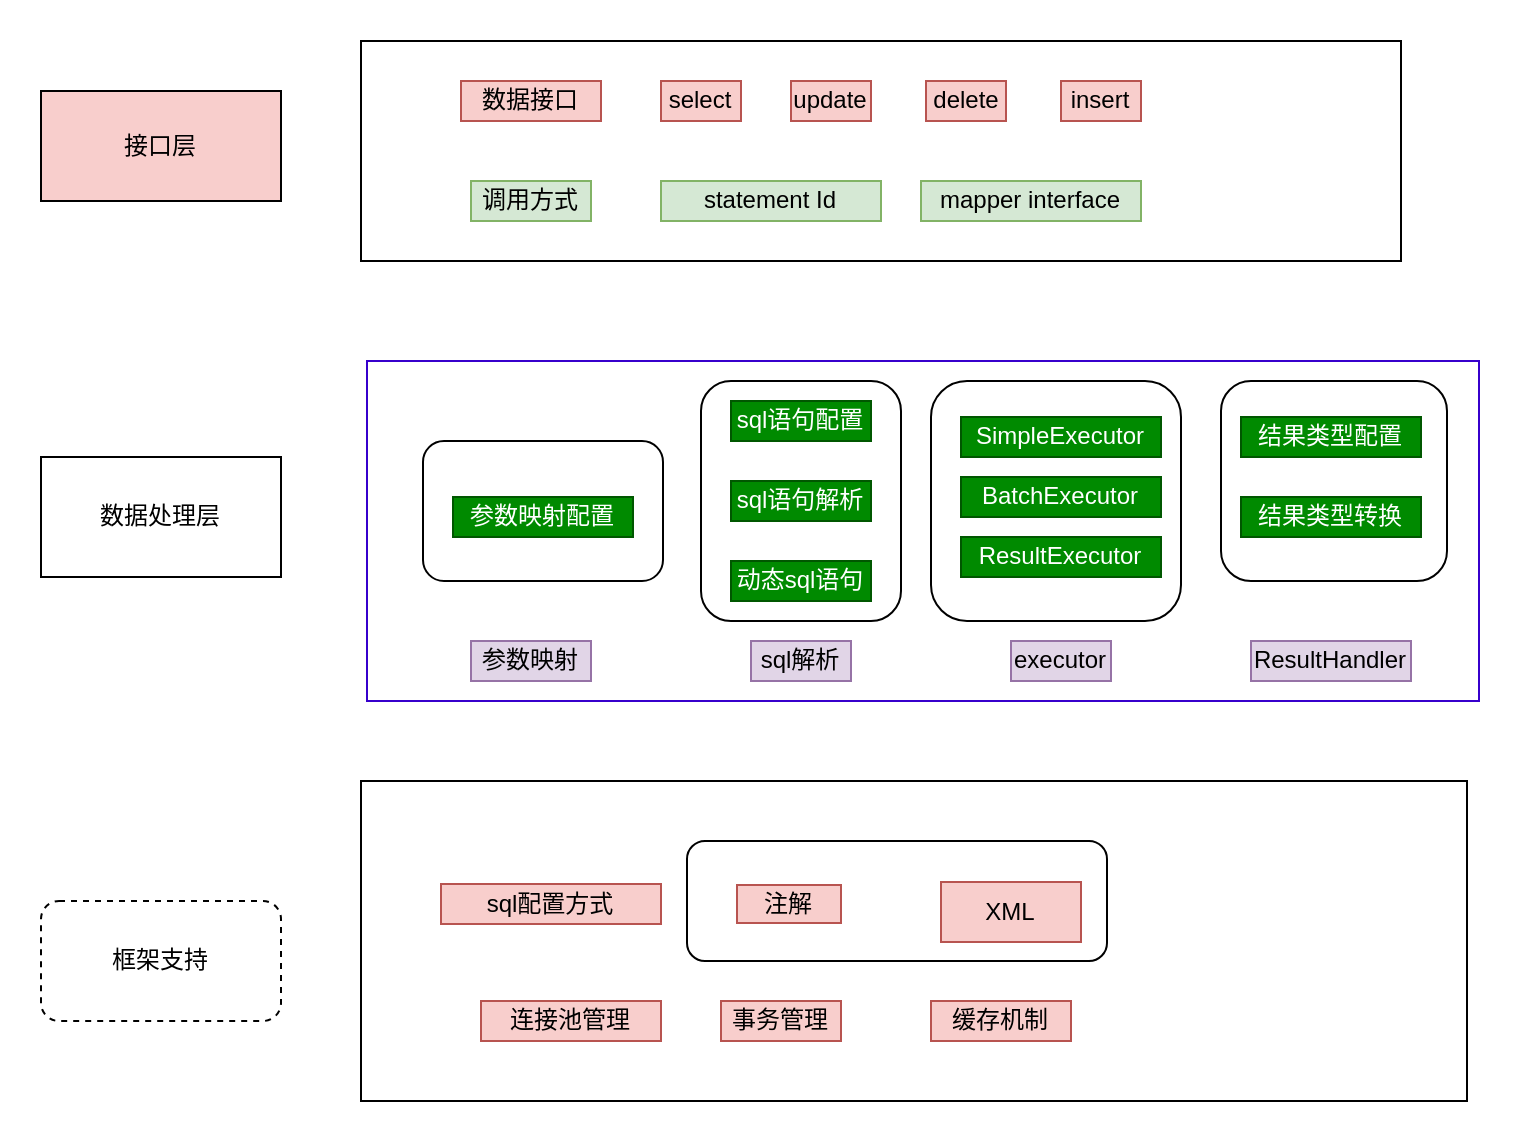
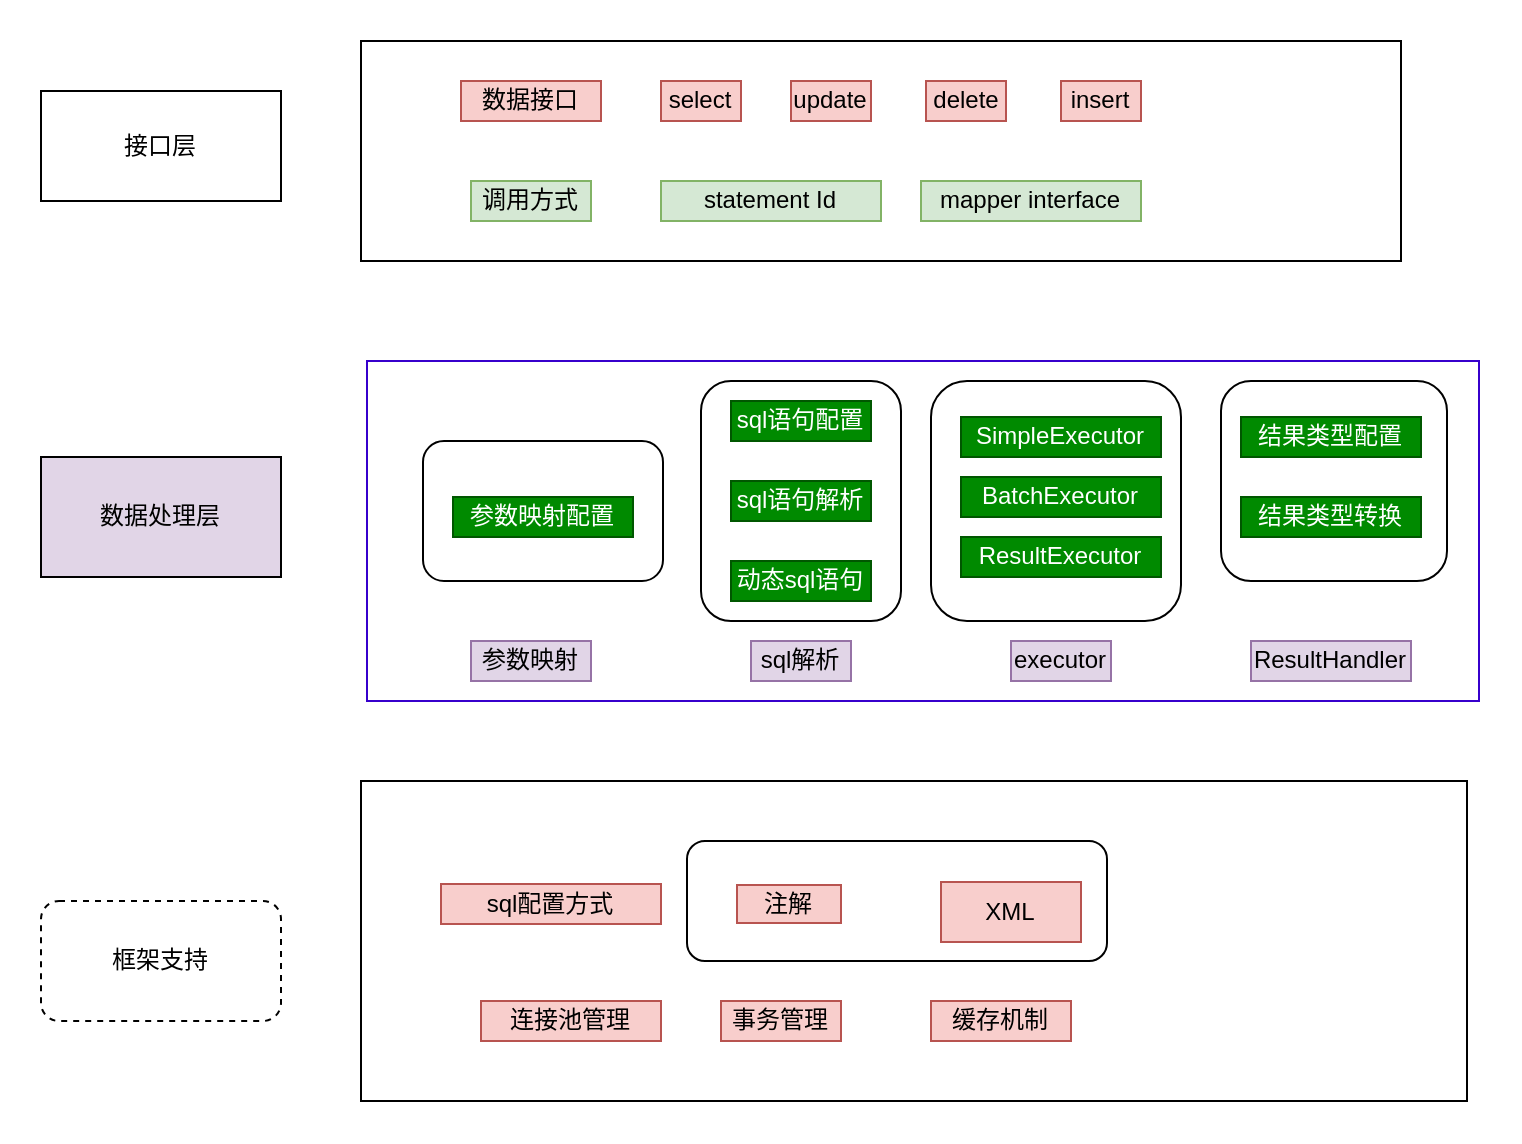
node "接口层": fillcolor #f8cecc -> #ffffff
node "数据处理层": fillcolor #ffffff -> #e1d5e7
